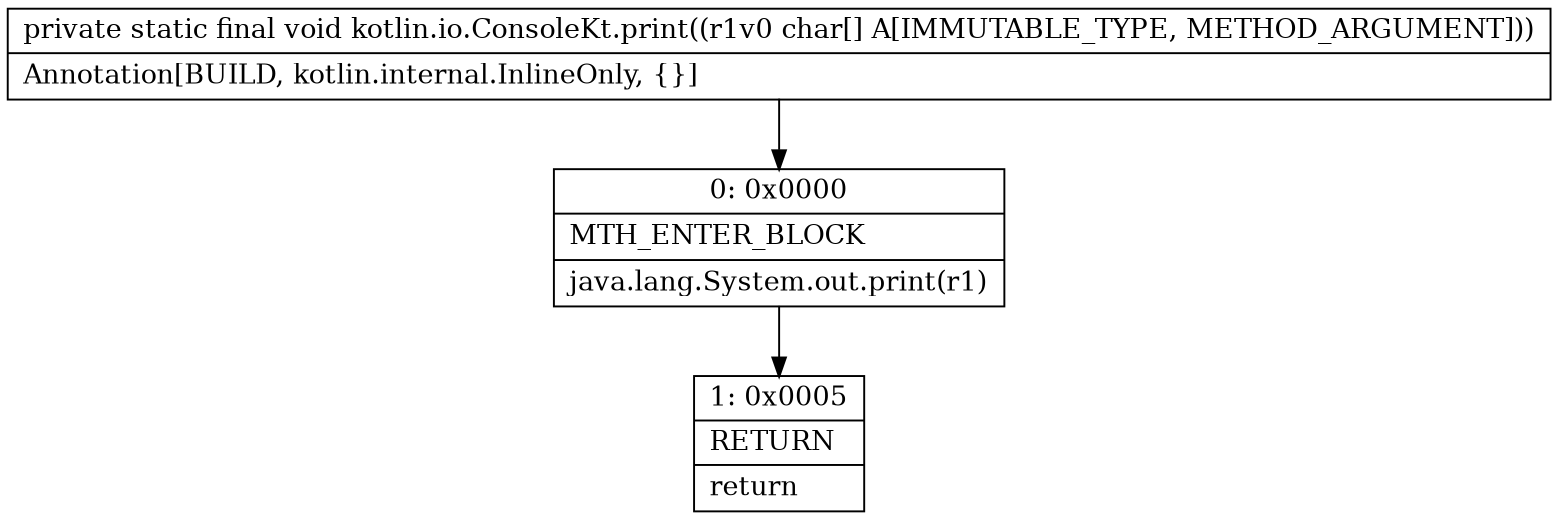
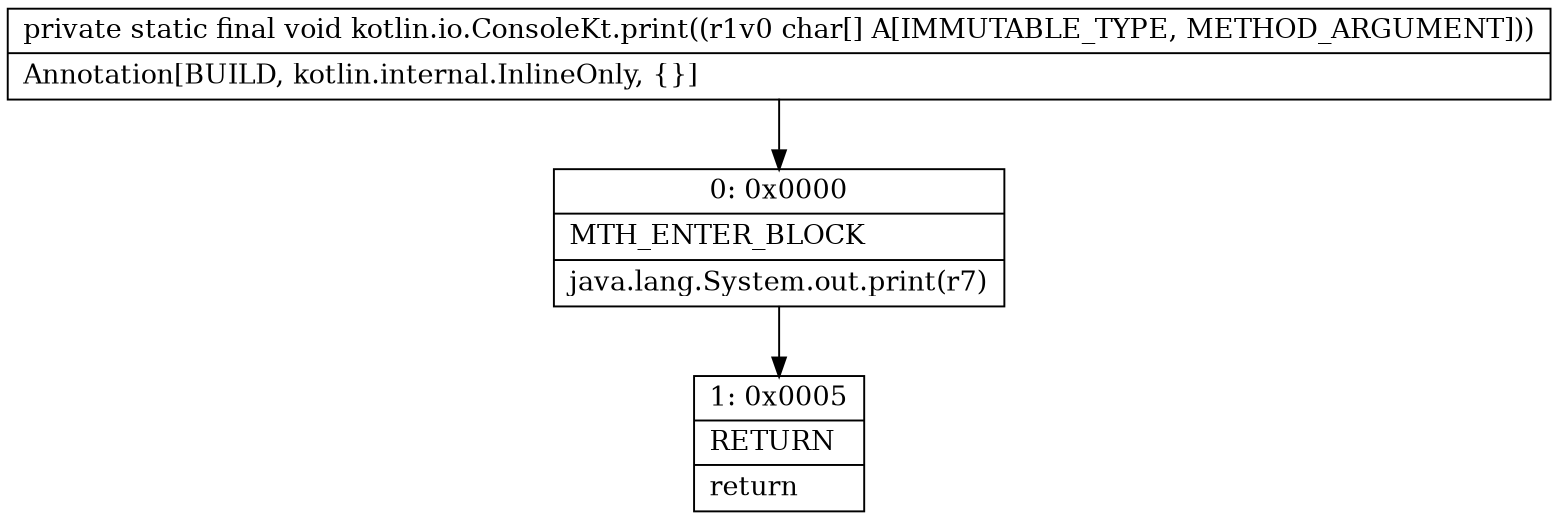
node "0: 0x0000": text "java.lang.System.out.print(r1)" -> "java.lang.System.out.print(r7)"
